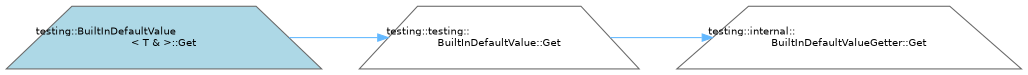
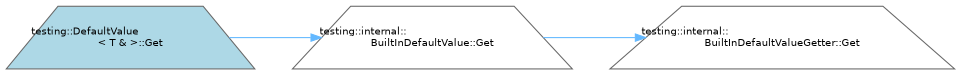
node "testing::BuiltInDefaultValue < T & >::Get": label "testing::BuiltInDefaultValue < T & >::Get" -> "testing::DefaultValue < T & >::Get"
node "testing::testing:: BuiltInDefaultValue::Get": label "testing::testing:: BuiltInDefaultValue::Get" -> "testing::internal:: BuiltInDefaultValue::Get"
